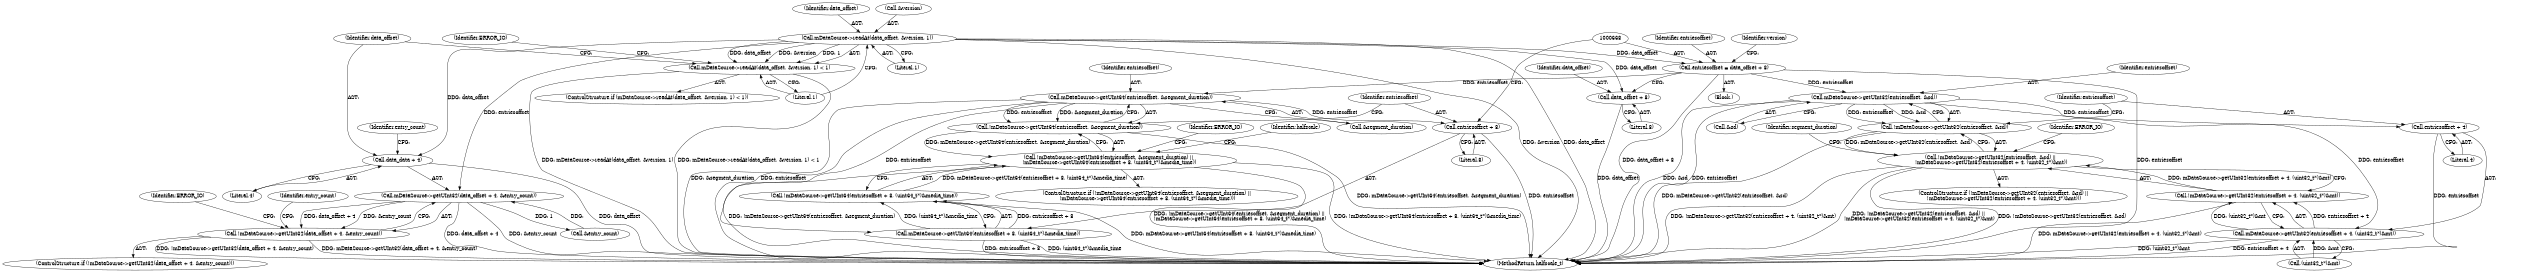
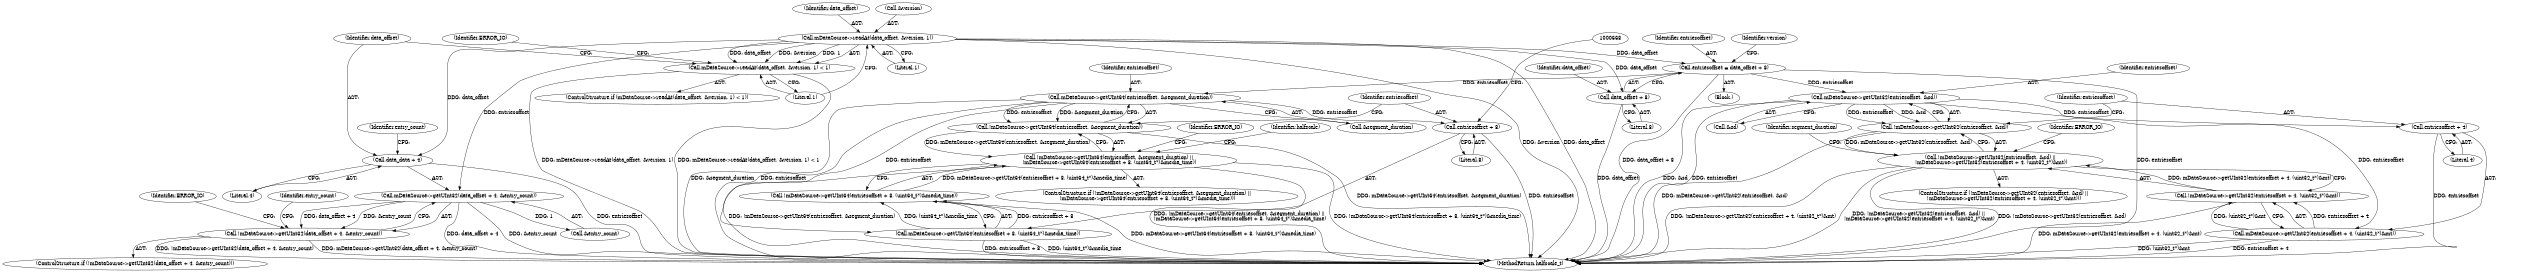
edge "1000668" -> "(Call,entriesoffset = data_offset + 8)": now "(Call,data_offset + 8)" -> "(Call,entriesoffset = data_offset + 8)"
edge "(Call,&entry_count)" -> "(Call,mDataSource->getUInt32(data_offset + 4, &entry_count))": label "DDG: " -> "AST: "
edge "(Call,data_data + 4)" -> "(MethodReturn,halfscale_t)": label "DDG: data_offset" -> "DDG: entriesoffset"
node "(Call,(uint32_t*)&mt)": removed
